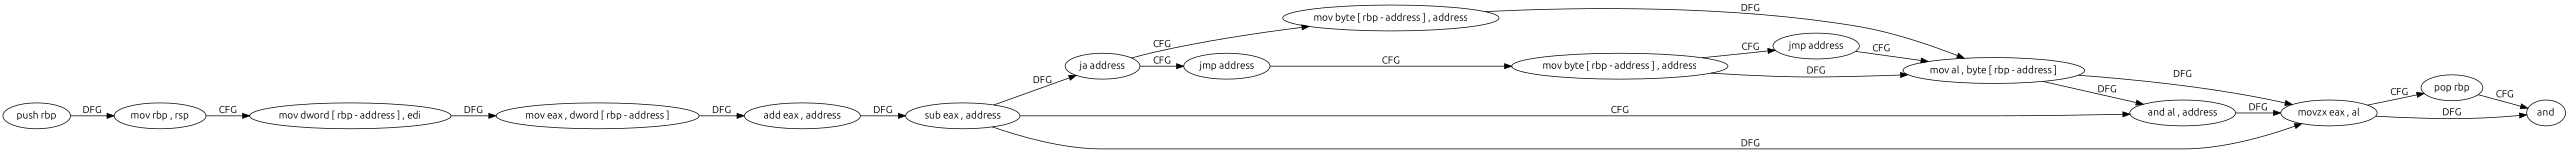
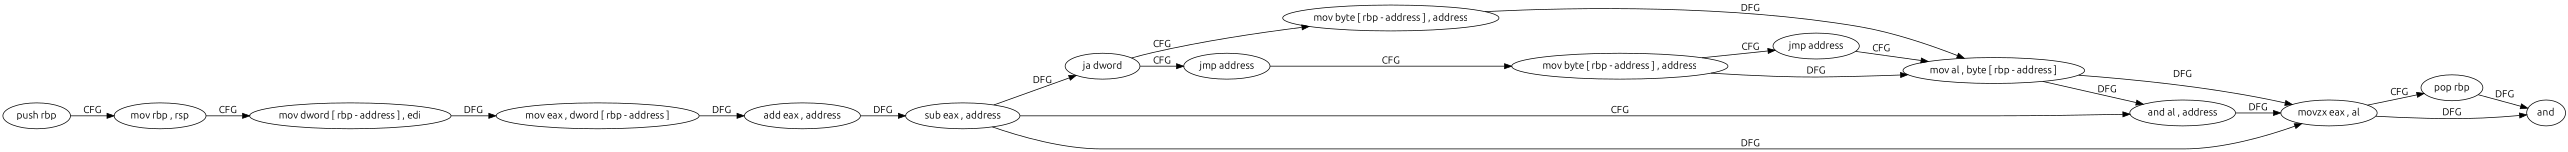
node "ja address": label "ja address" -> "ja dword"
edge "pop rbp" -> "and": label "CFG" -> "DFG"
edge "push rbp" -> "mov rbp , rsp": label "DFG" -> "CFG"
